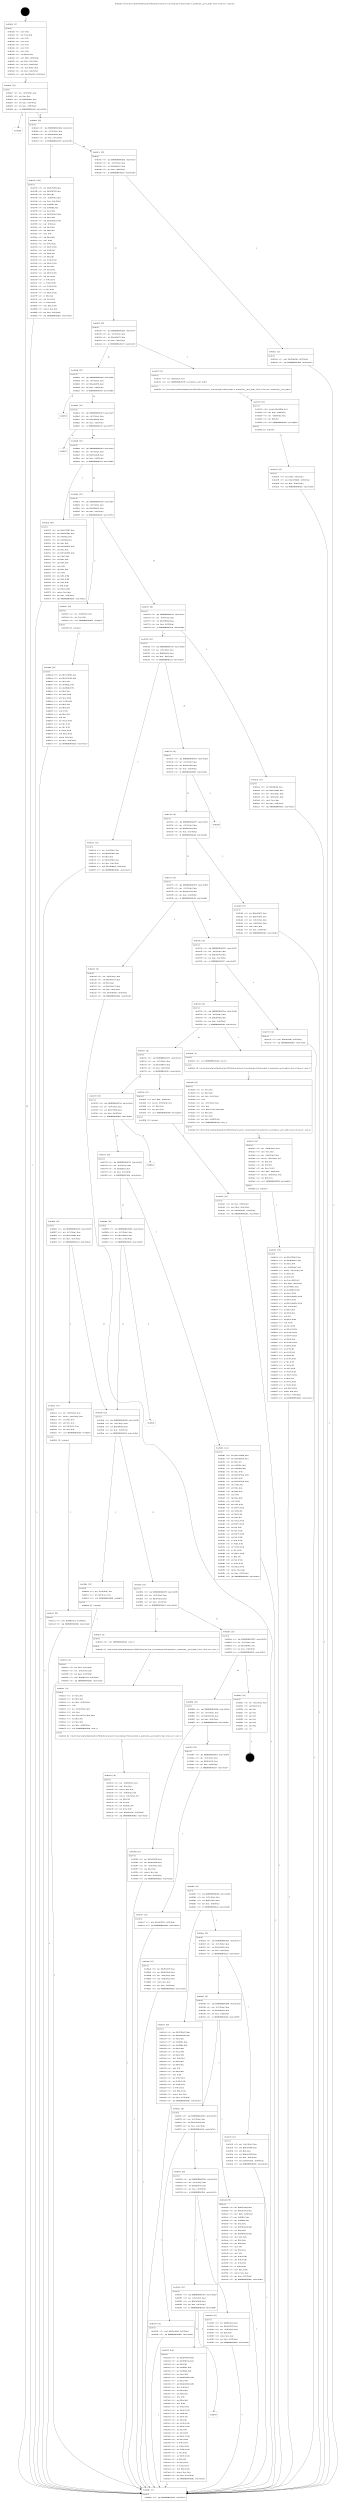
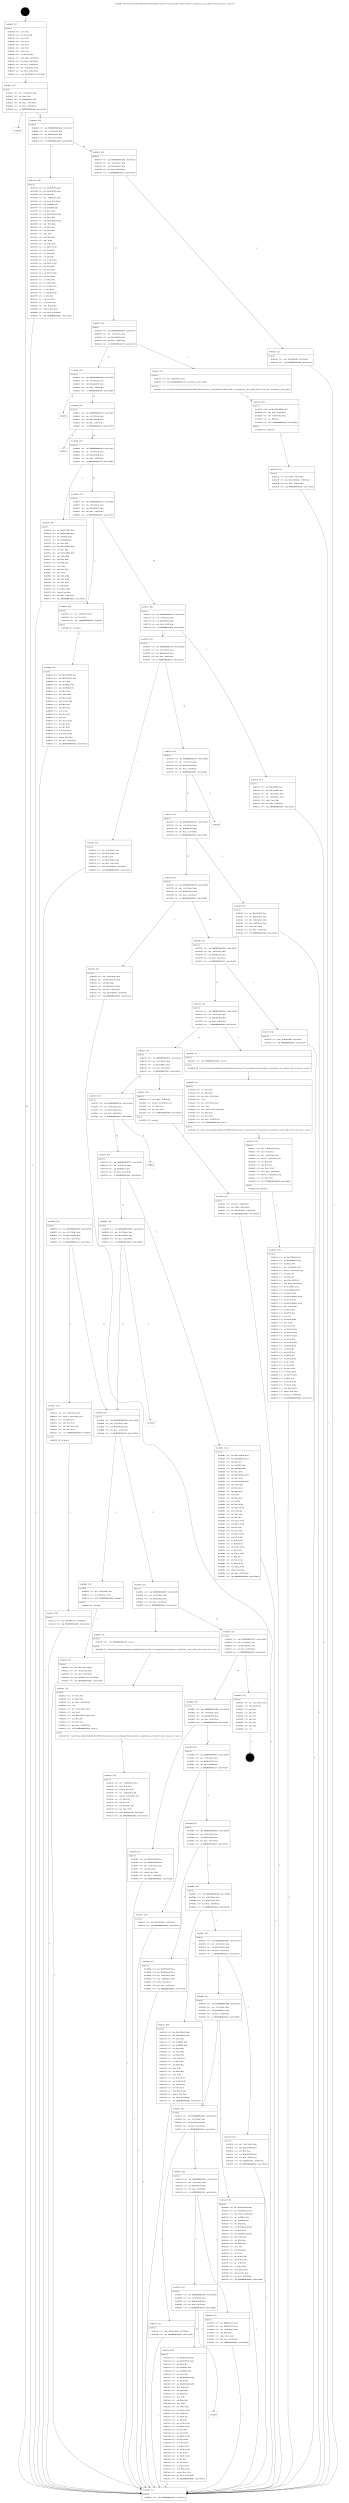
node "0x4018b8 [25]": added
